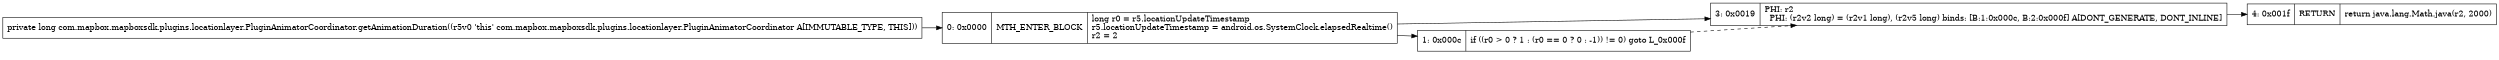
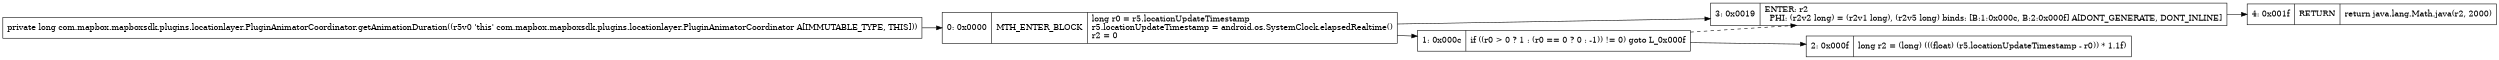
node "3: 0x0019": text "PHI: r2" -> "ENTER: r2"
node "0: 0x0000": text "r2 = 2" -> "r2 = 0"
node "2: 0x000f": added
